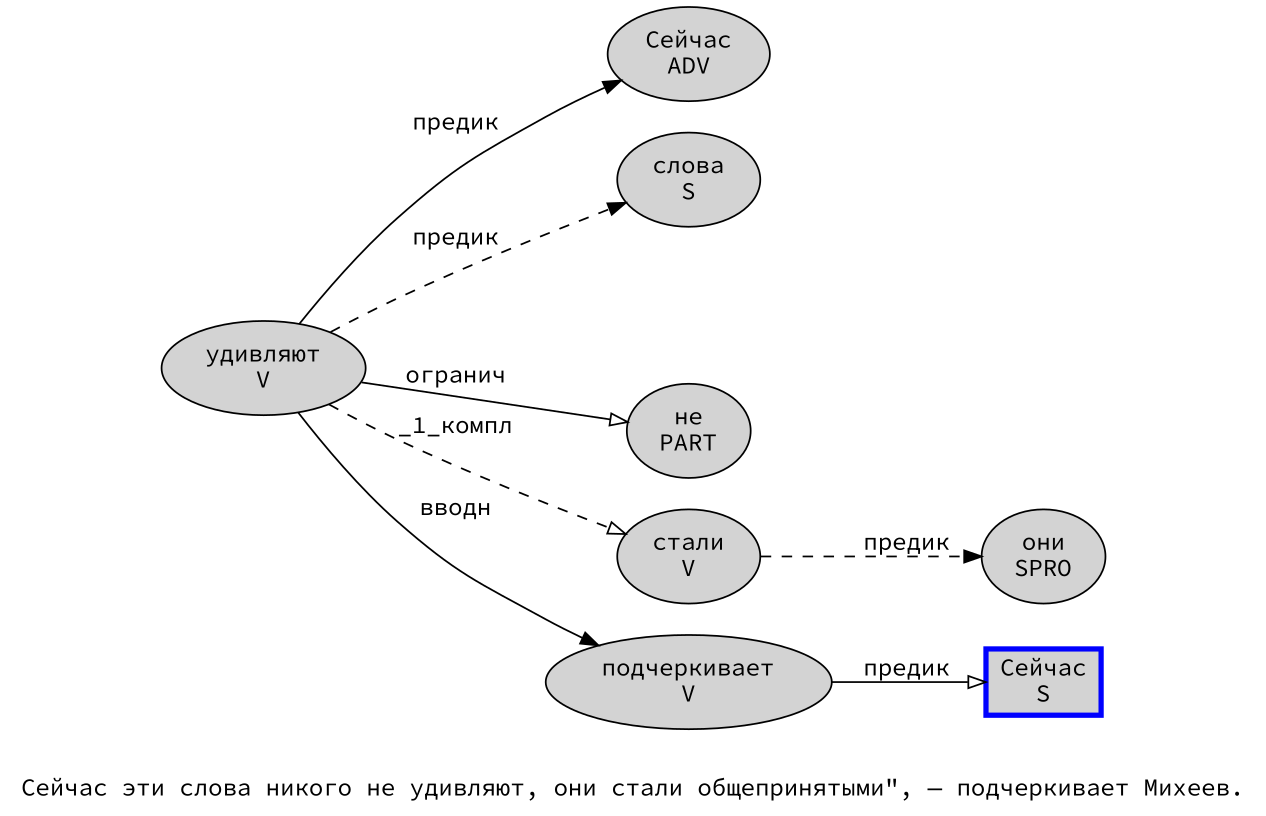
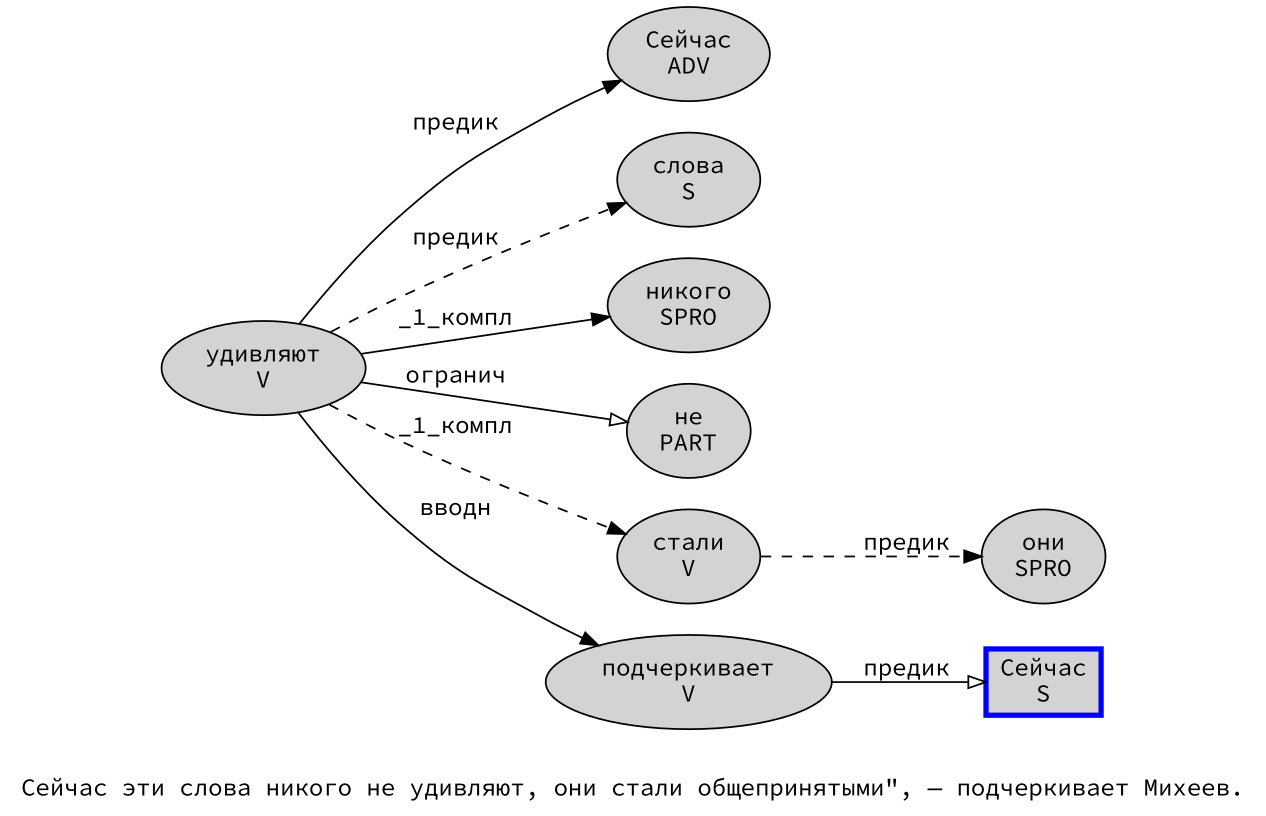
node "никого SPRO": added
edge "удивляют V" -> "стали V": arrowhead onormal -> normal
